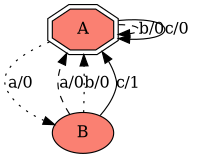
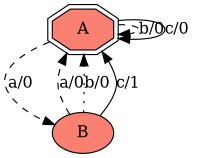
edge "A" -> "B": style dotted -> dashed
